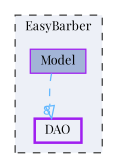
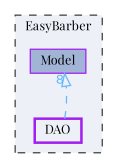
edge "Model" -> "DAO": reversed
